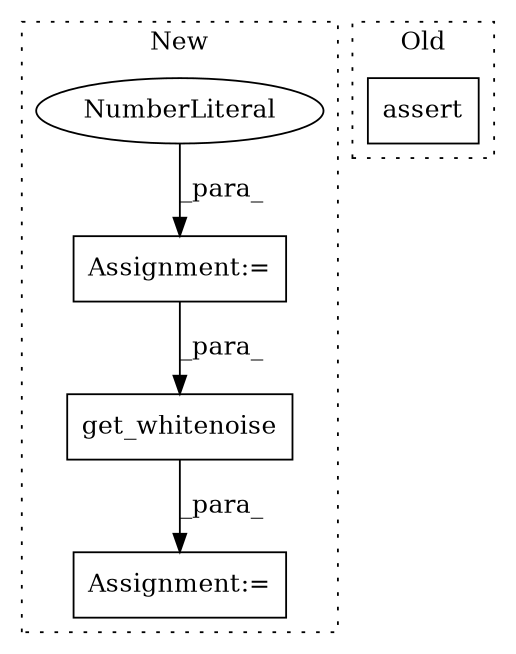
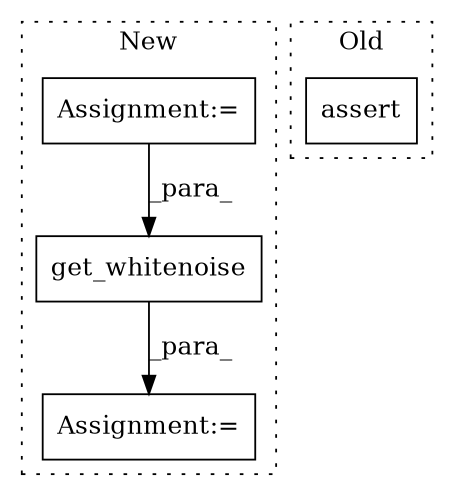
node "NumberLiteral": removed
